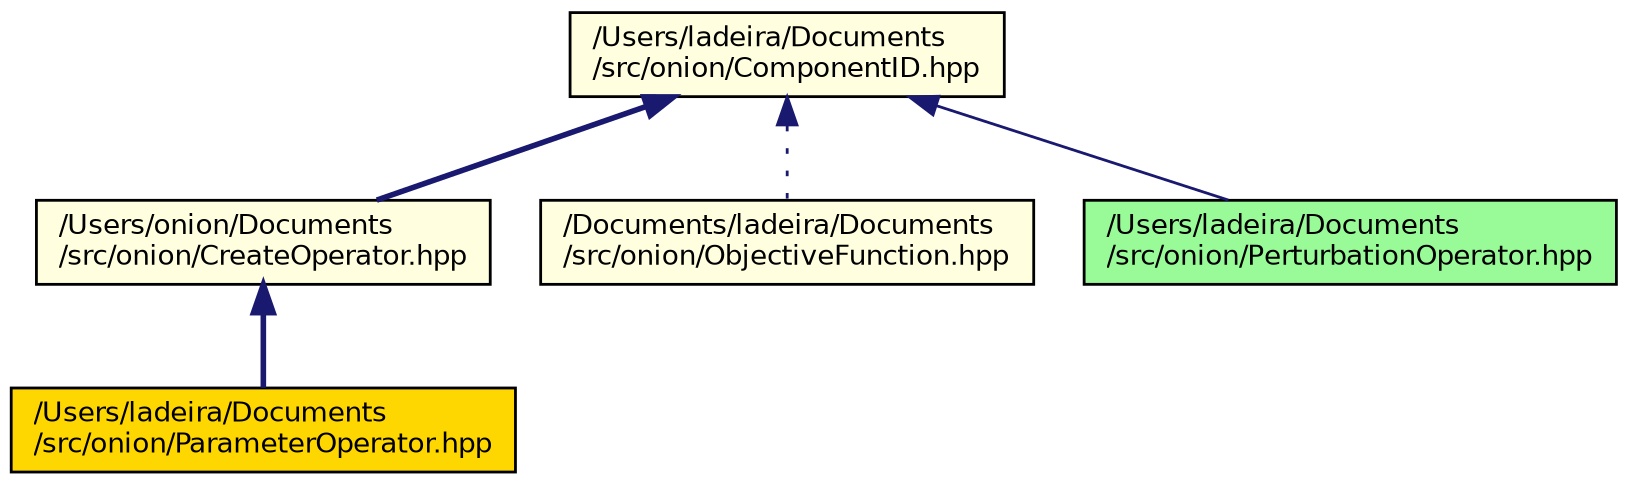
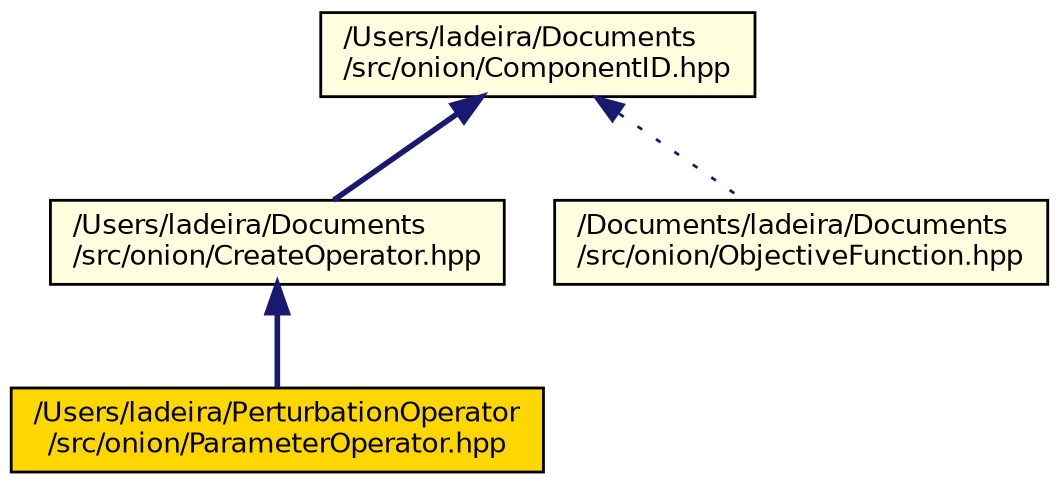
node "/Users/onion/Documents /src/onion/CreateOperator.hpp": label "/Users/onion/Documents /src/onion/CreateOperator.hpp" -> "/Users/ladeira/Documents /src/onion/CreateOperator.hpp"
node "/Users/ladeira/Documents /src/onion/PerturbationOperator.hpp": removed
node "/Users/ladeira/Documents /src/onion/ParameterOperator.hpp": label "/Users/ladeira/Documents /src/onion/ParameterOperator.hpp" -> "/Users/ladeira/PerturbationOperator /src/onion/ParameterOperator.hpp"
